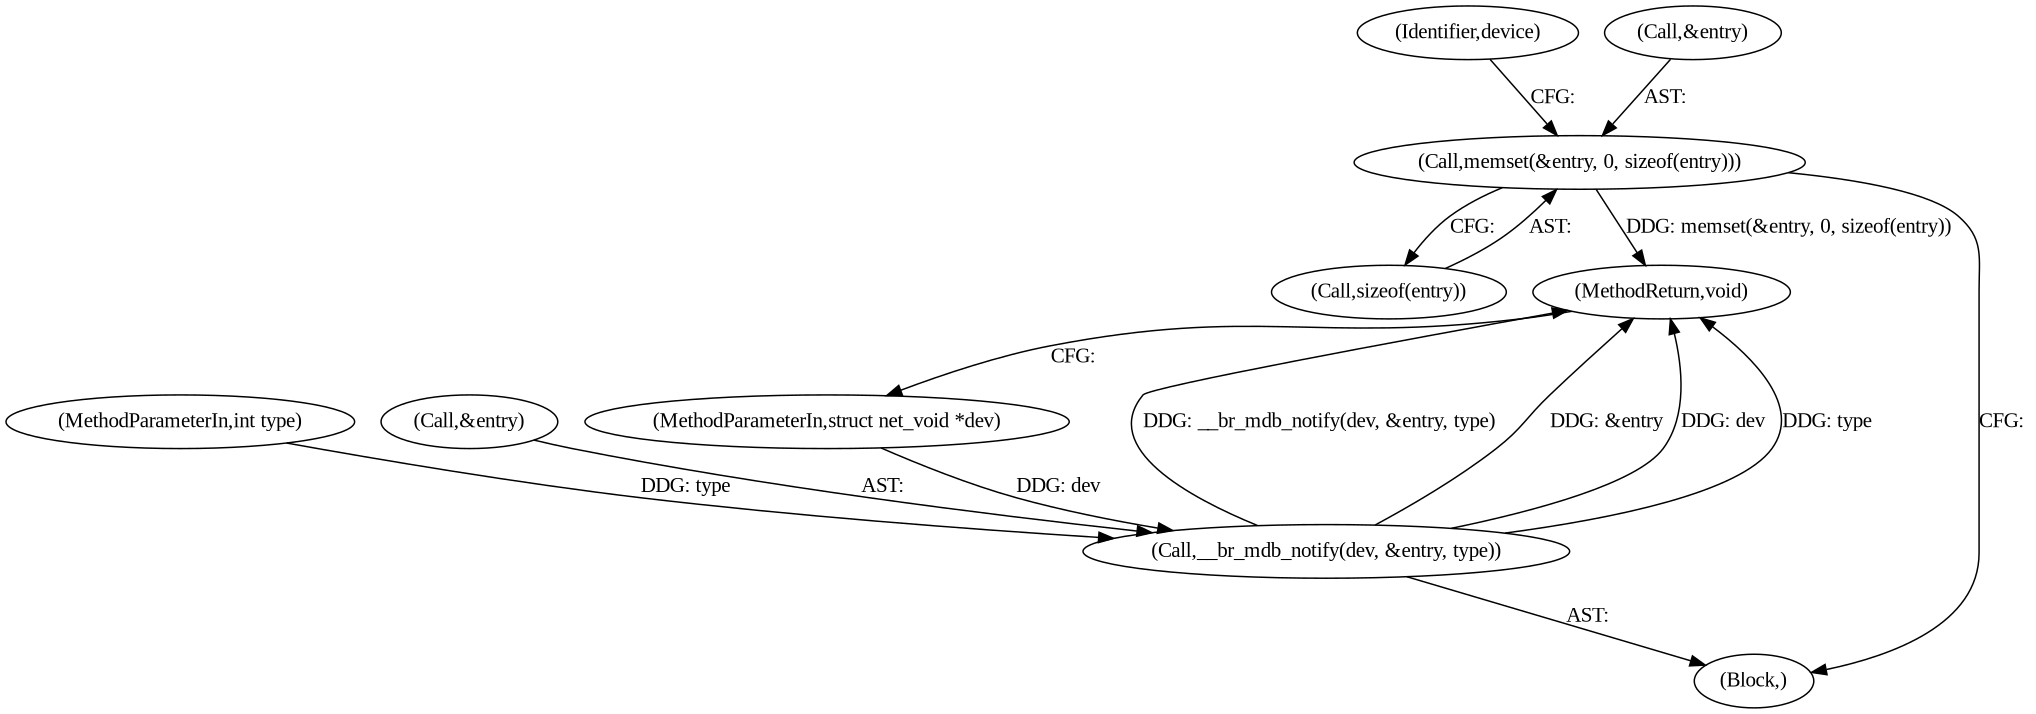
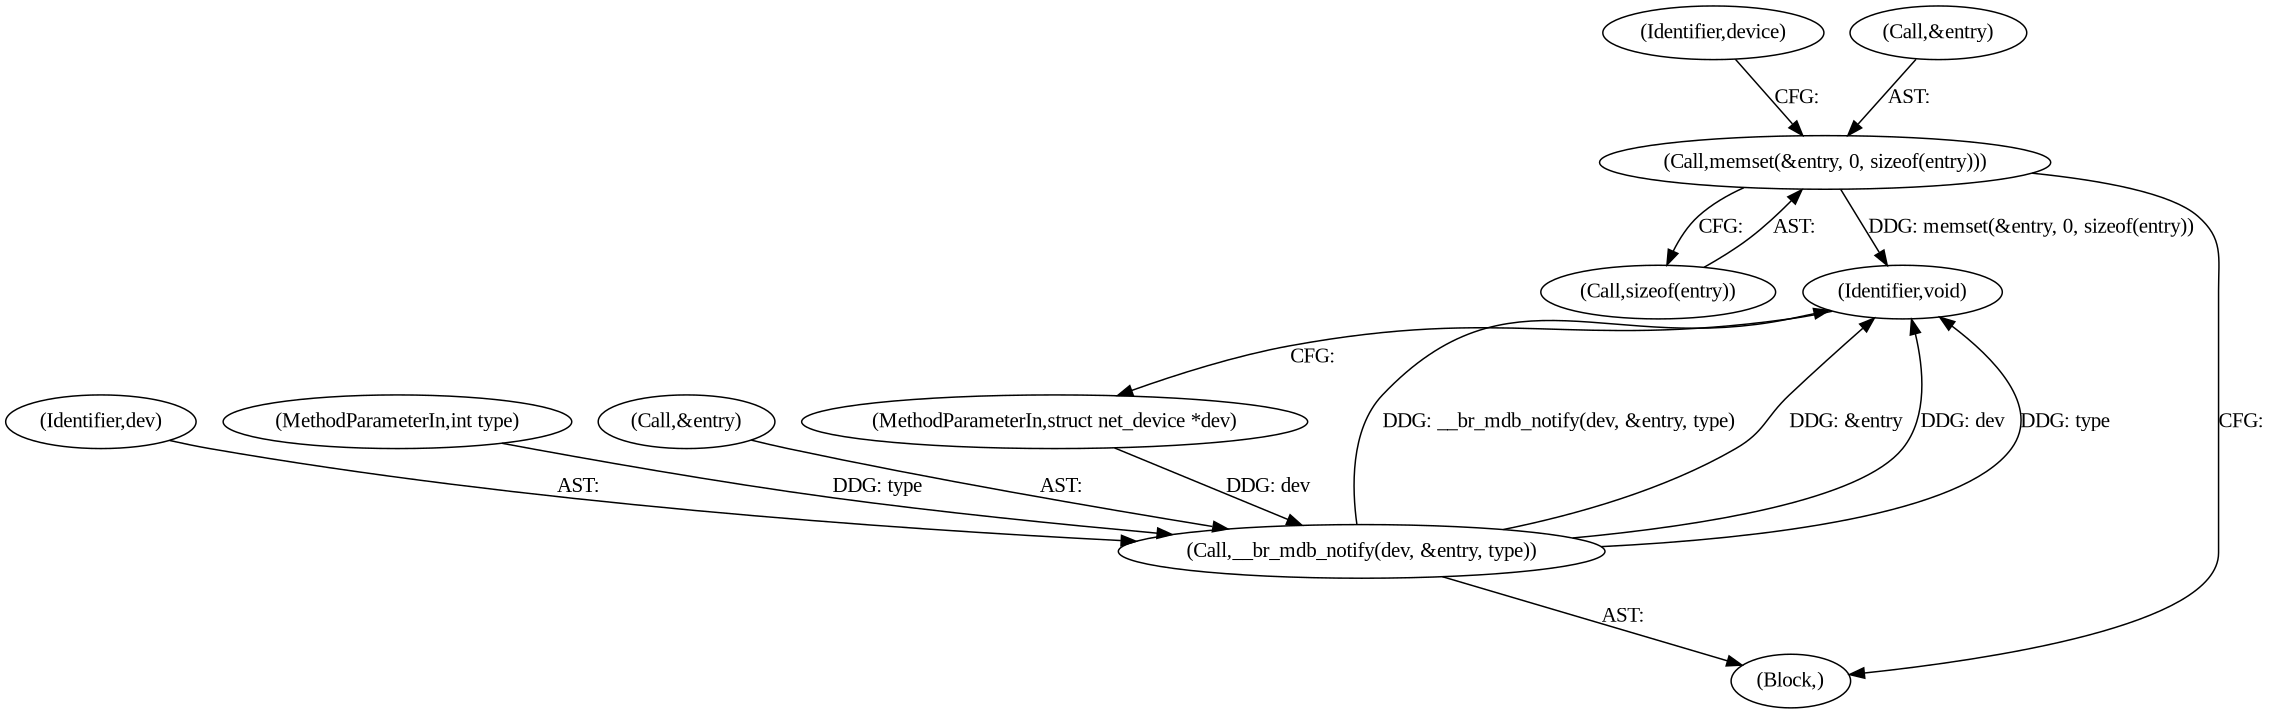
node "(MethodReturn,void)": label "(MethodReturn,void)" -> "(Identifier,void)"
node "(Identifier,dev)": added
node "(MethodParameterIn,struct net_void *dev)": label "(MethodParameterIn,struct net_void *dev)" -> "(MethodParameterIn,struct net_device *dev)"
